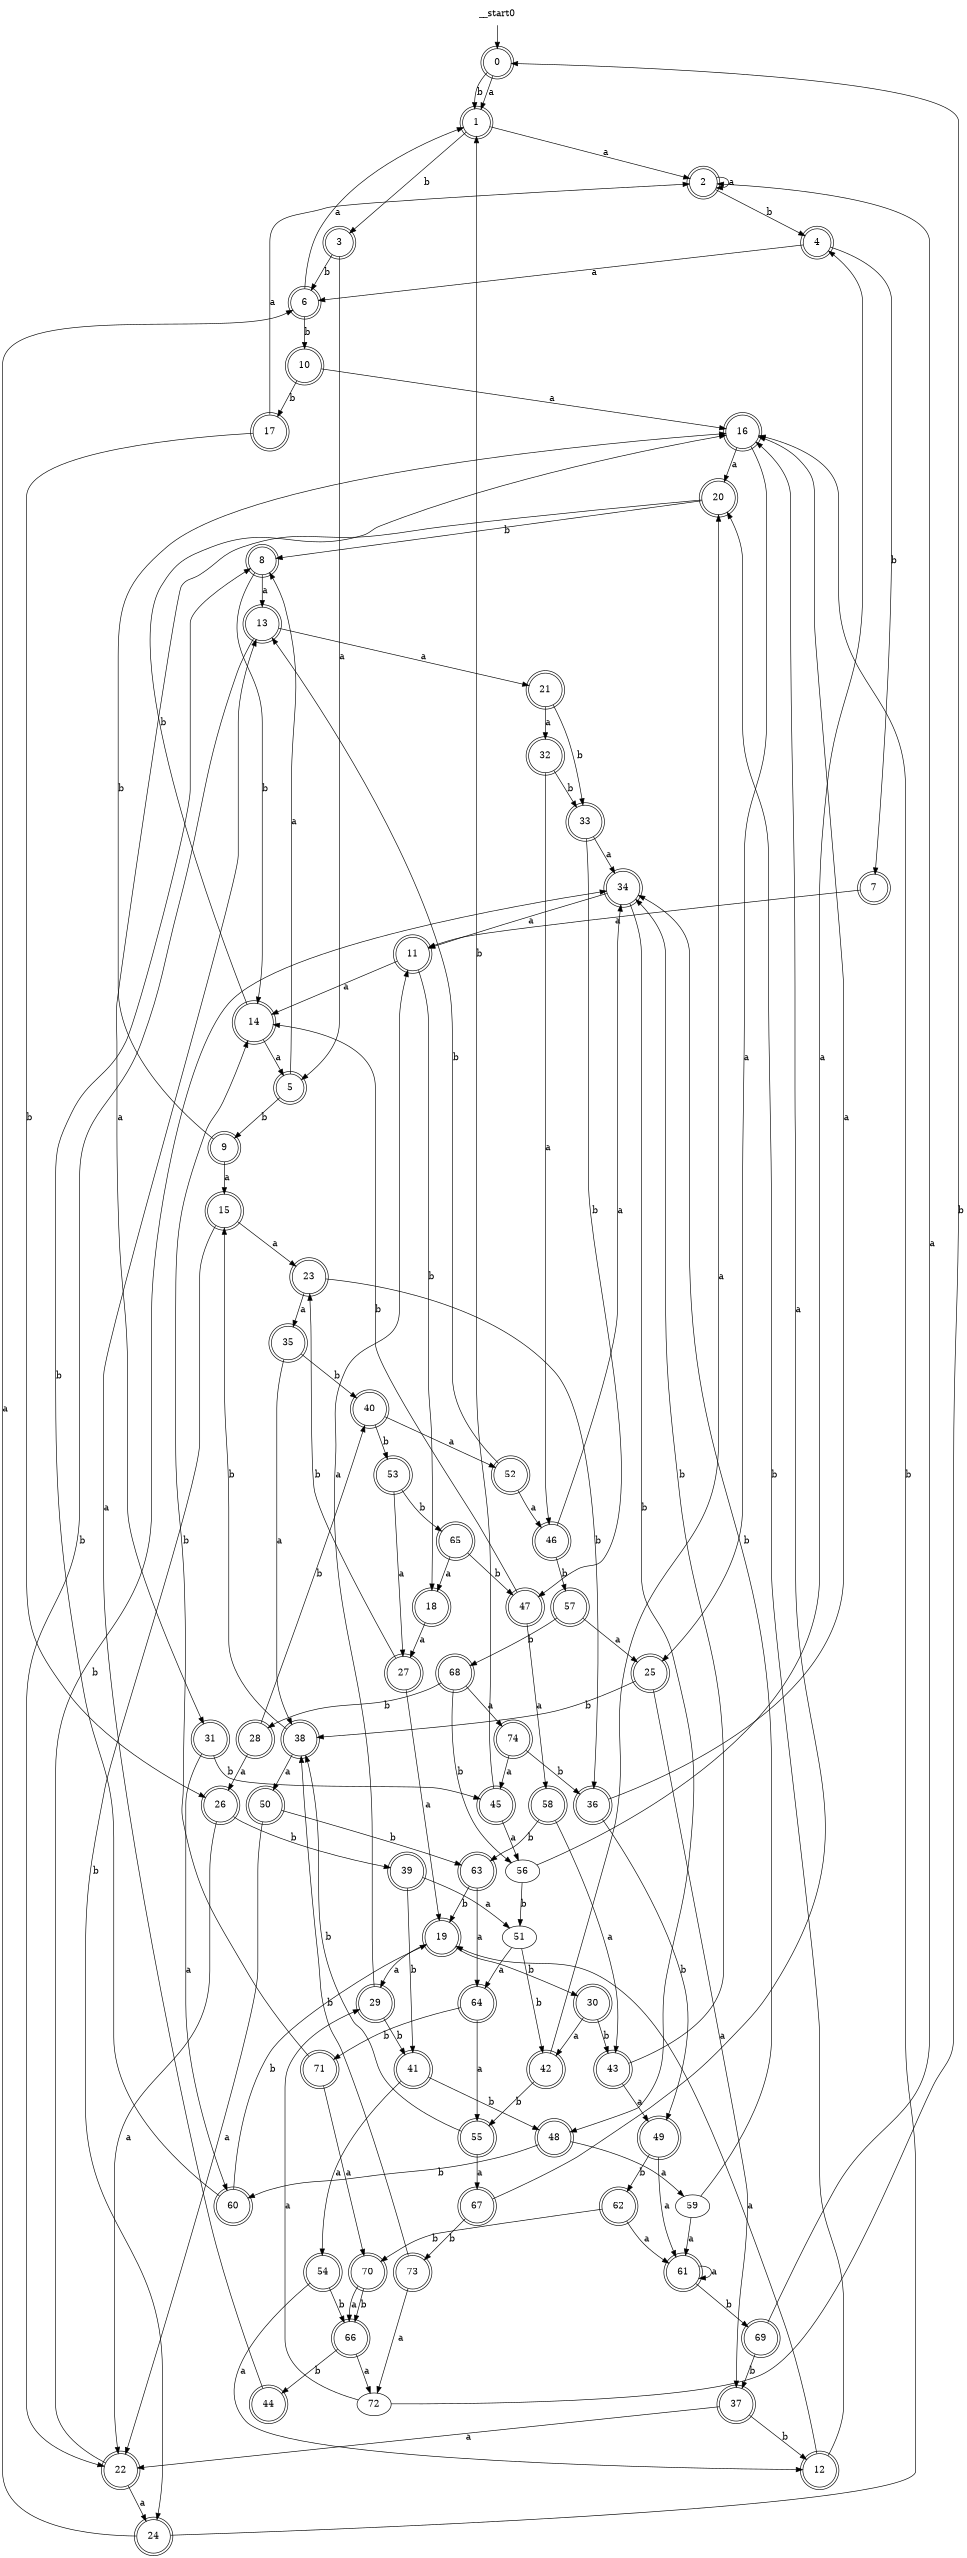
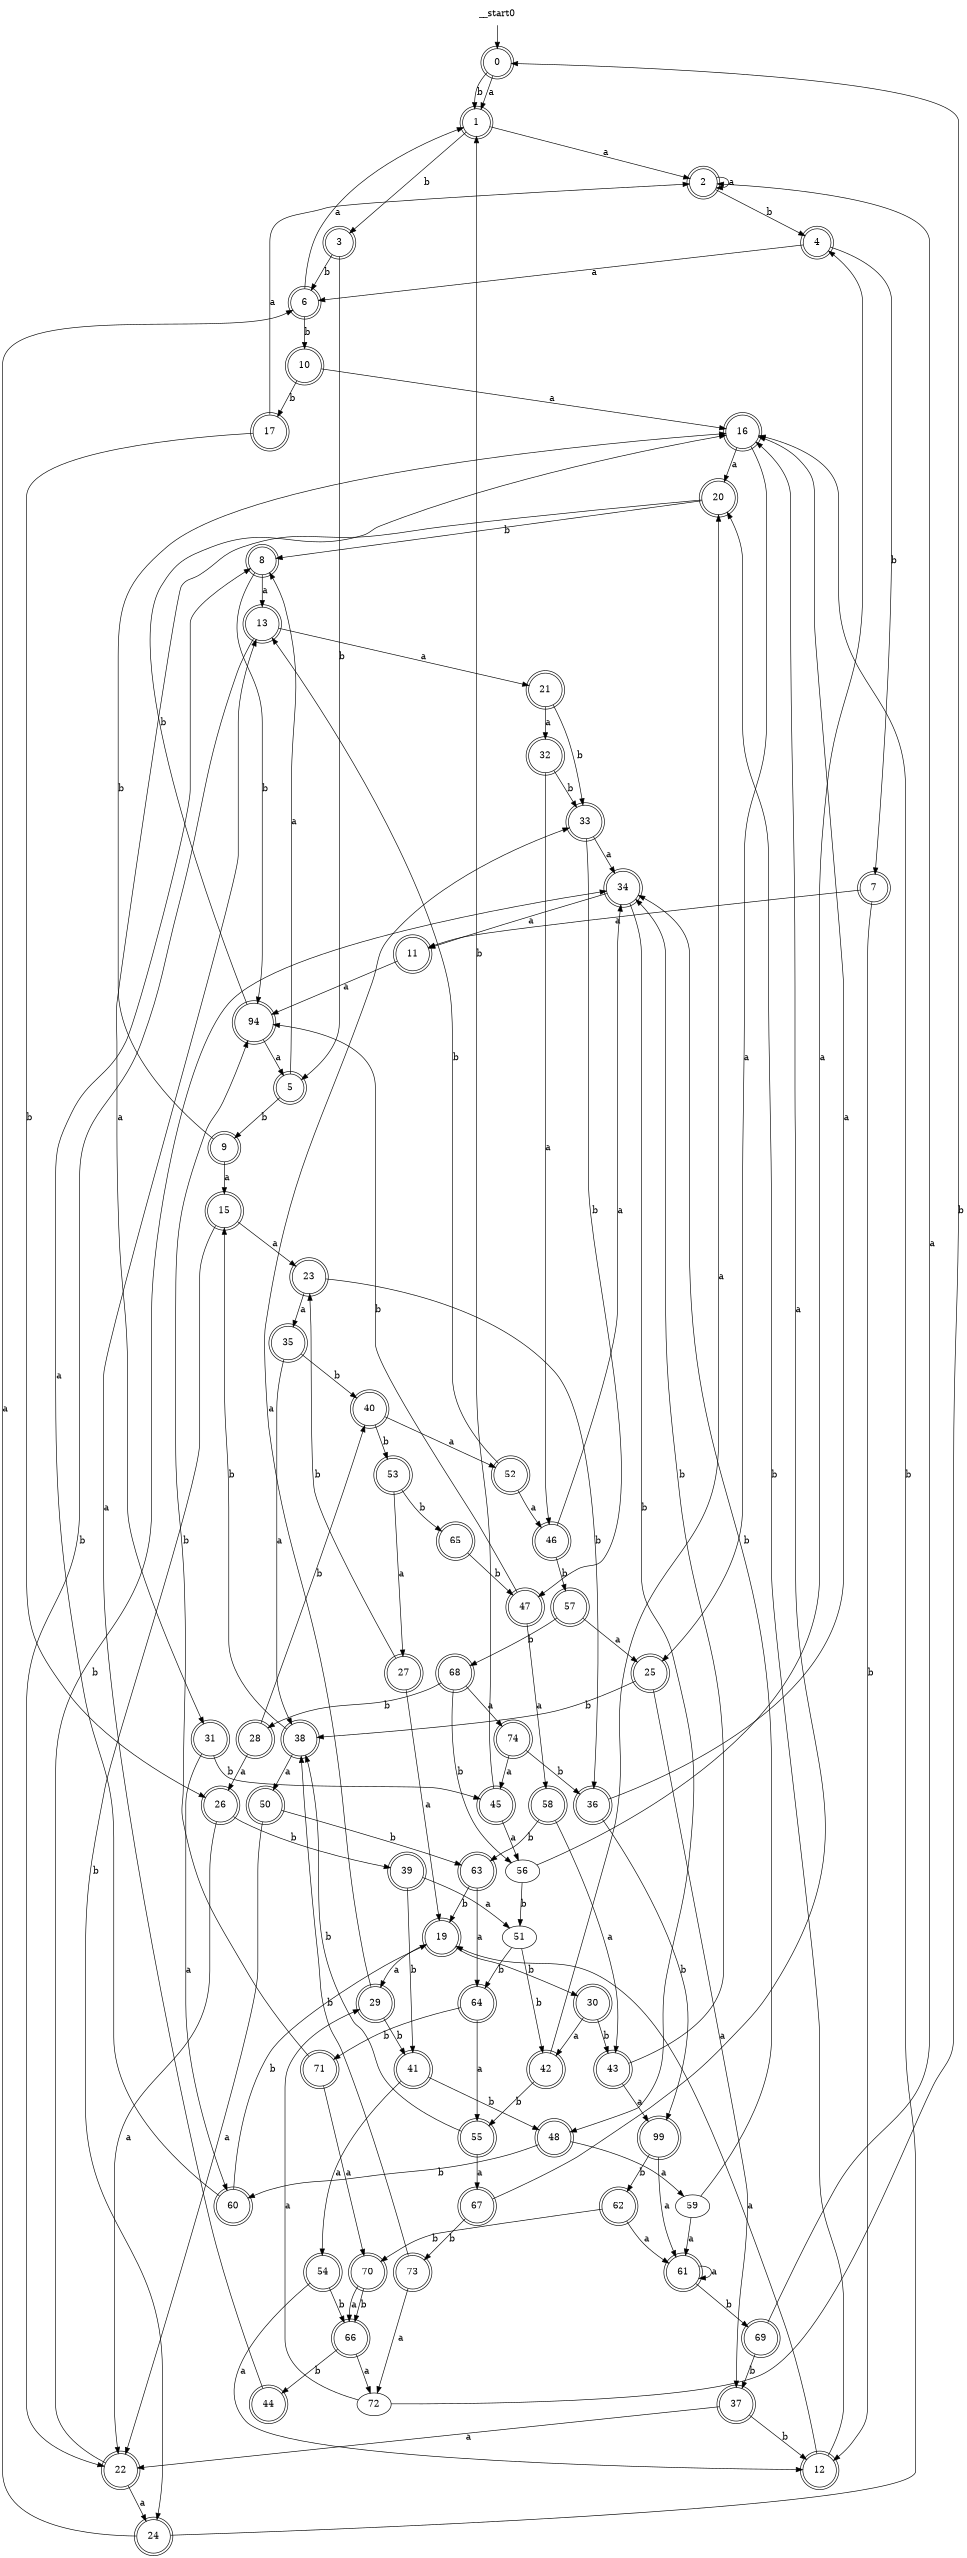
edge "3" -> "5": label "a" -> "b"
node "14": label "14" -> "94"
edge "60" -> "8": label "b" -> "a"
edge "29" -> "11": now "29" -> "33"
node "18": removed
edge "7" -> "12": added, label "b"
edge "51" -> "64": label "a" -> "b"
node "49": label "49" -> "99"
